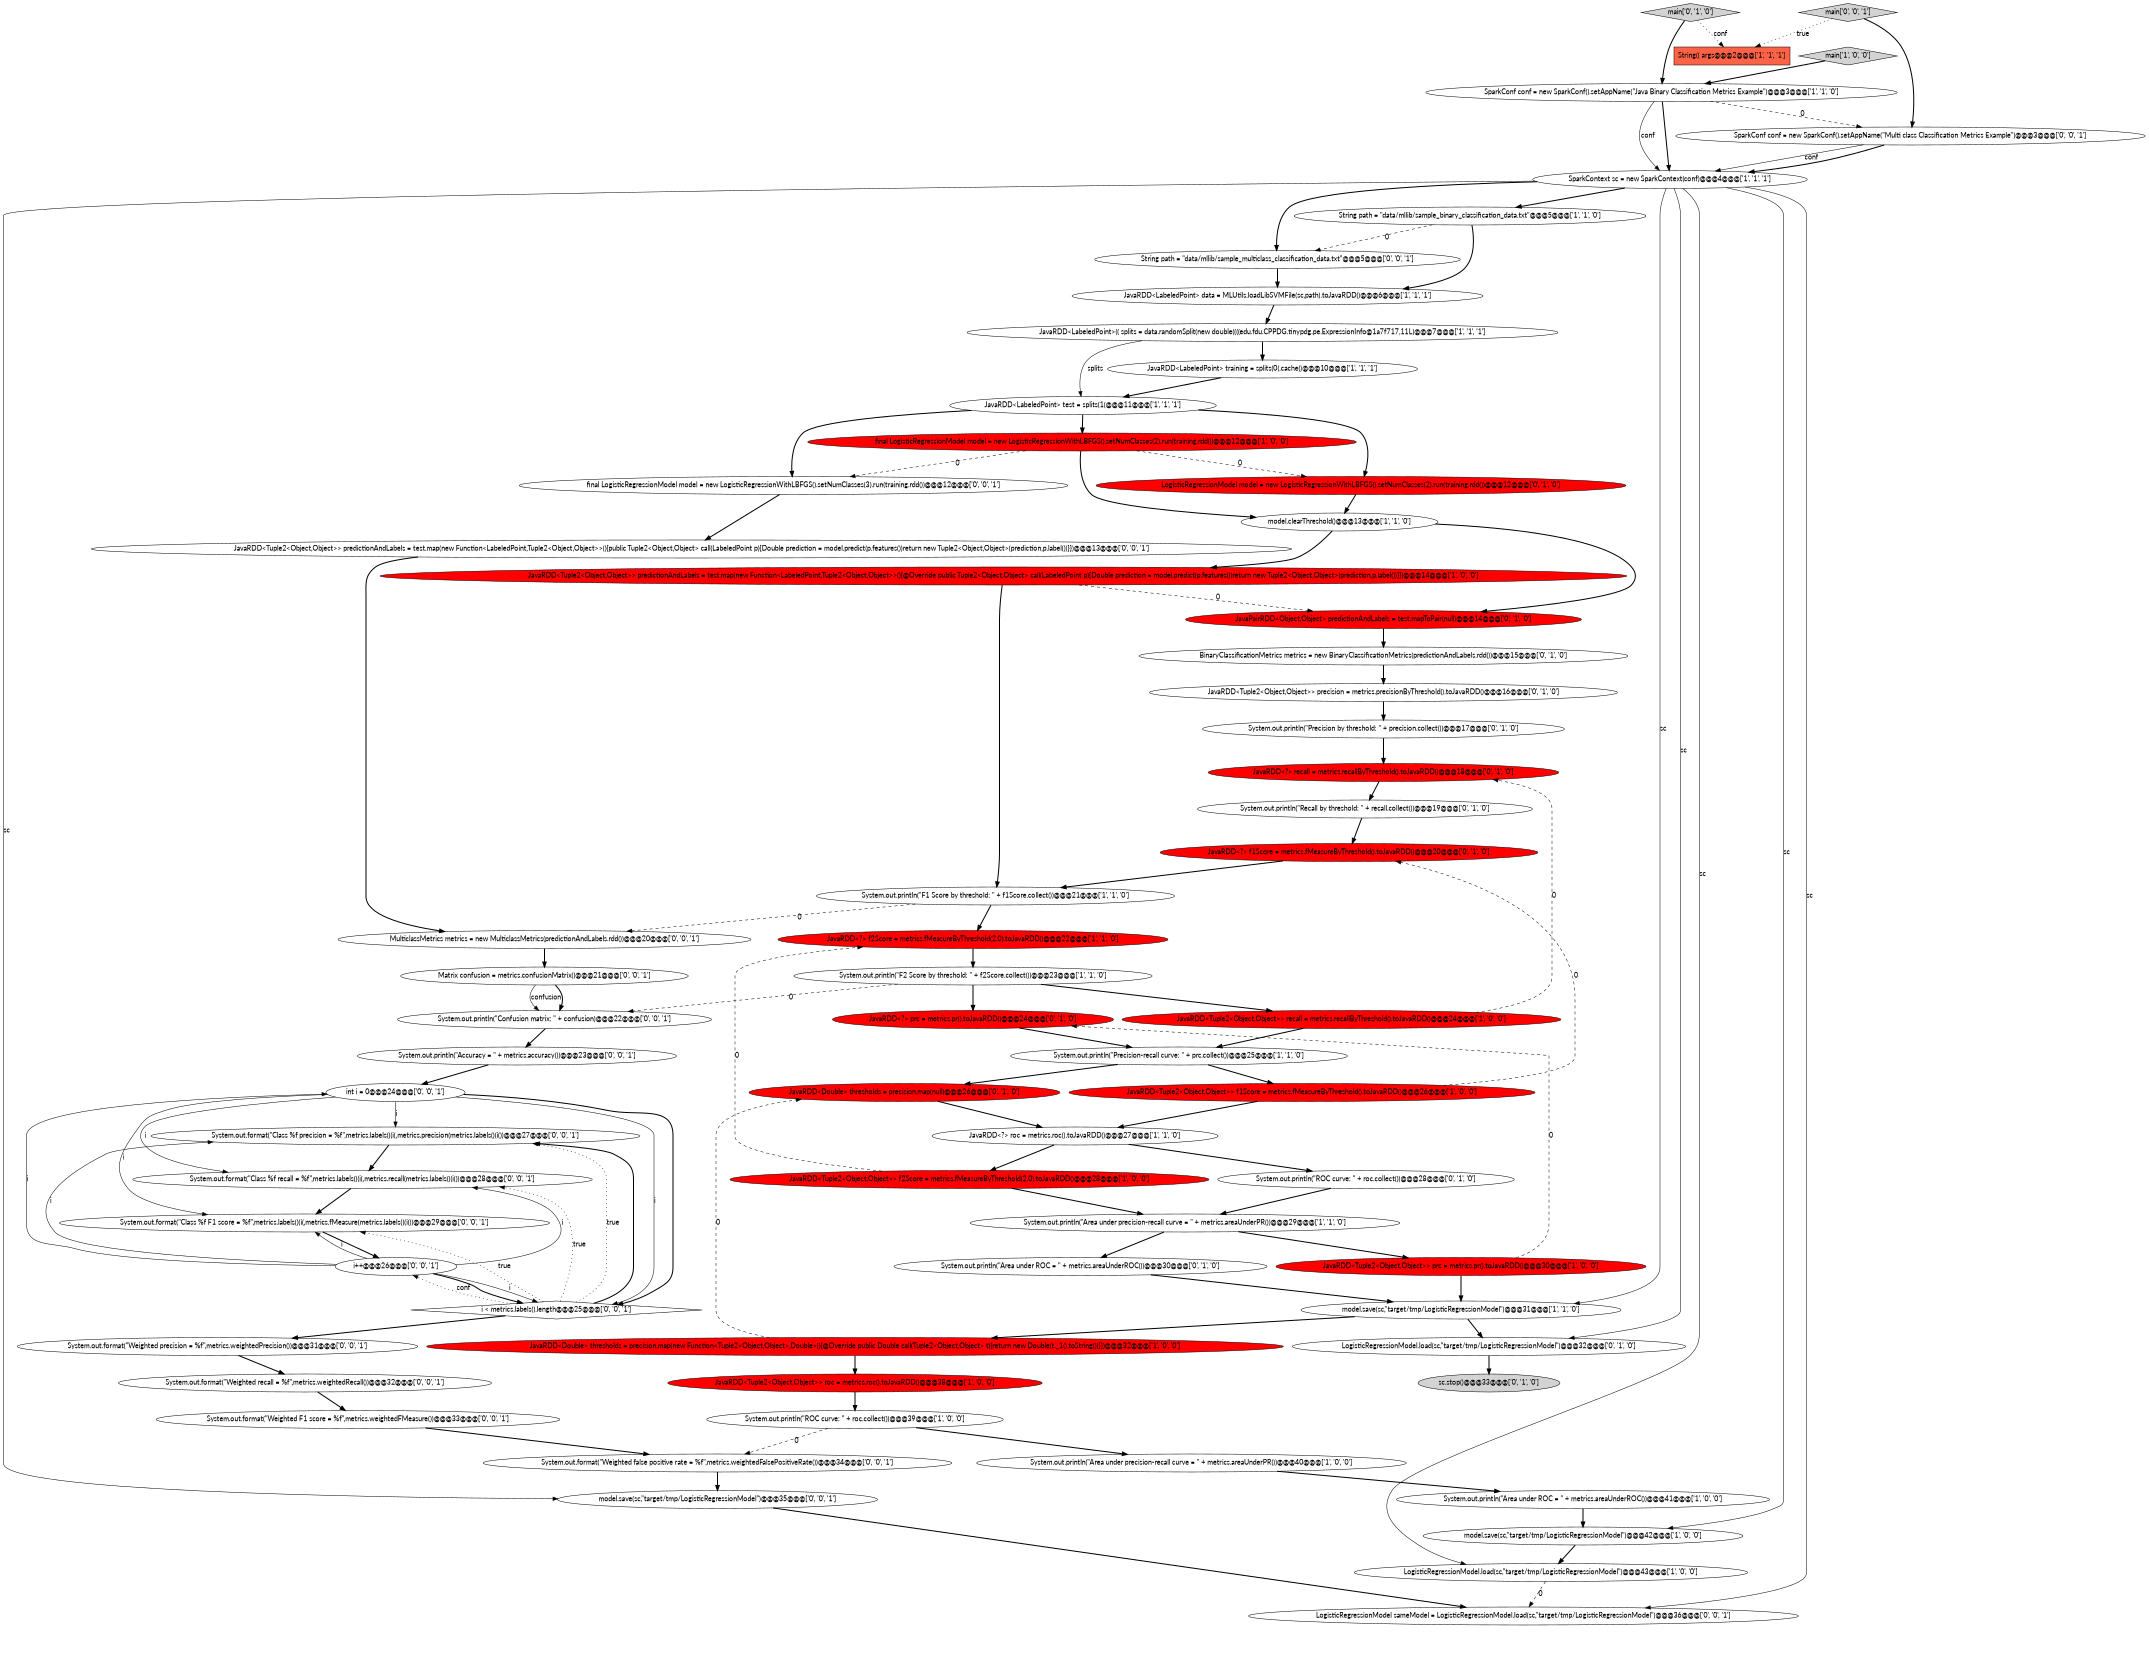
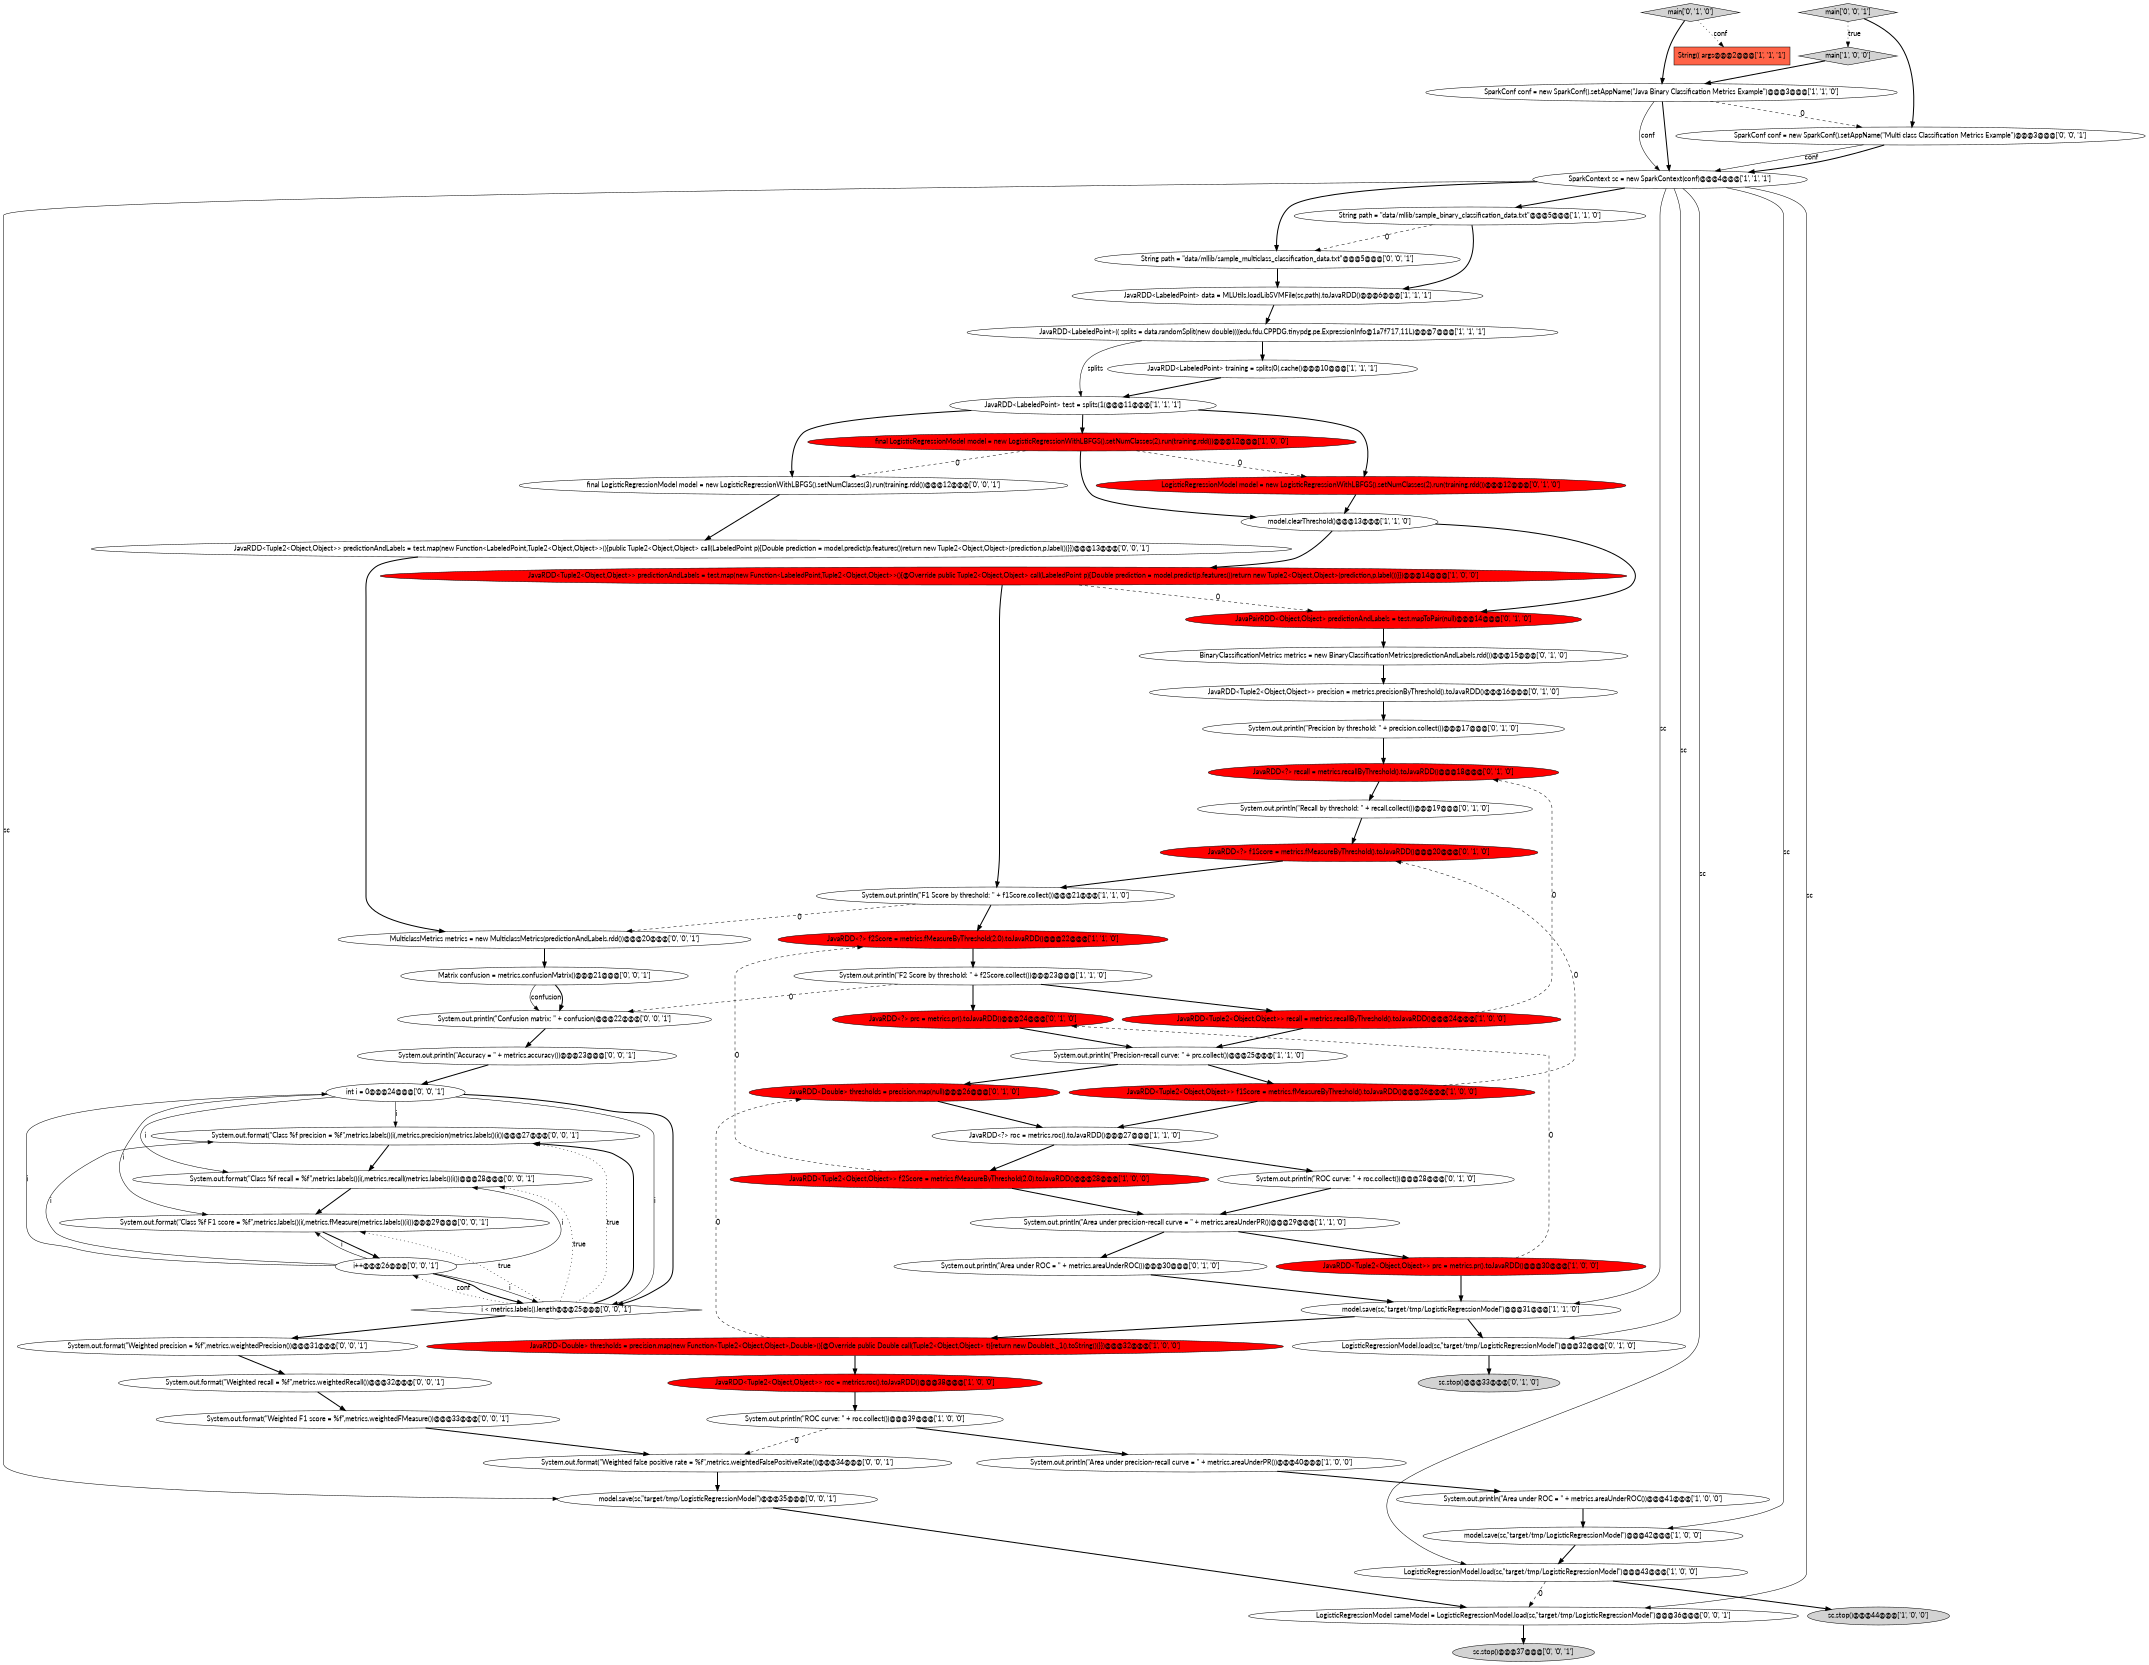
edge "main['0', '0', '1']" -> "String(( args@@@2@@@['1', '1', '1']": now "main['0', '0', '1']" -> "main['1', '0', '0']"
node "sc.stop()@@@44@@@['1', '0', '0']": added
node "sc.stop()@@@37@@@['0', '0', '1']": added
